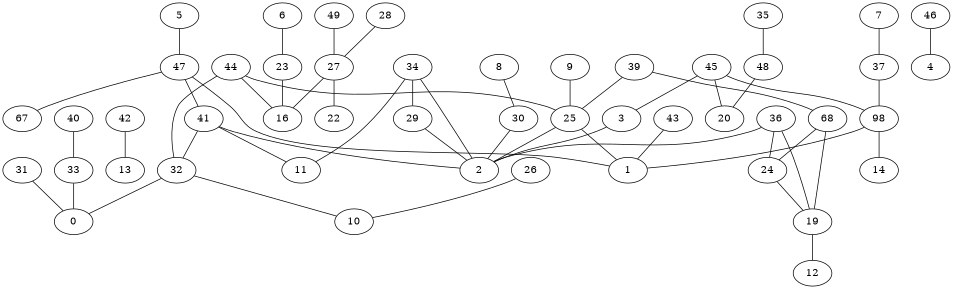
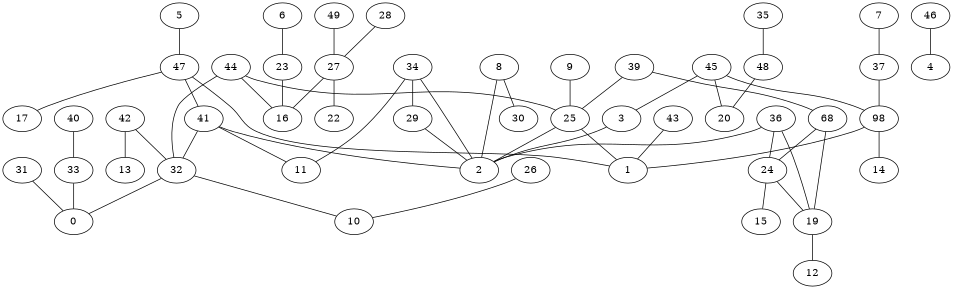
node "67": label "67" -> "17"
edge "42" -- "32": added
edge "30" -- "2": now "8" -- "2"
node "15": added
